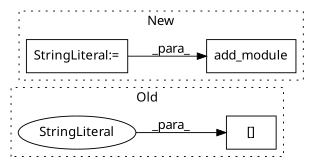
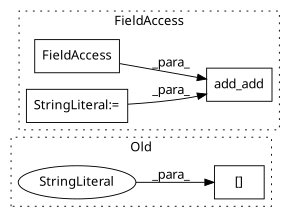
cluster "New": label "New" -> "FieldAccess"
node "FieldAccess": added
node "add_module": label "add_module" -> "add_add"
